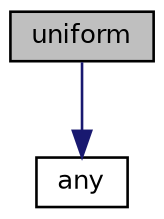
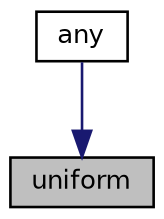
edge "uniform" -> "any": reversed
